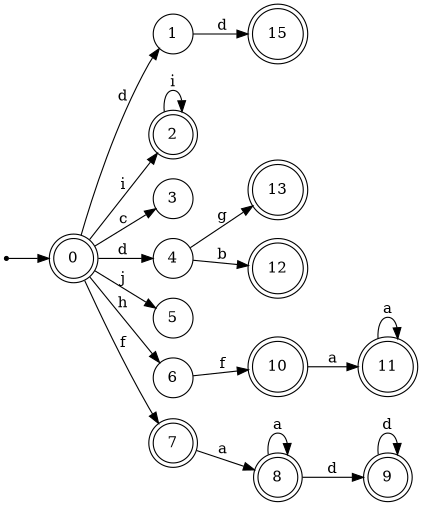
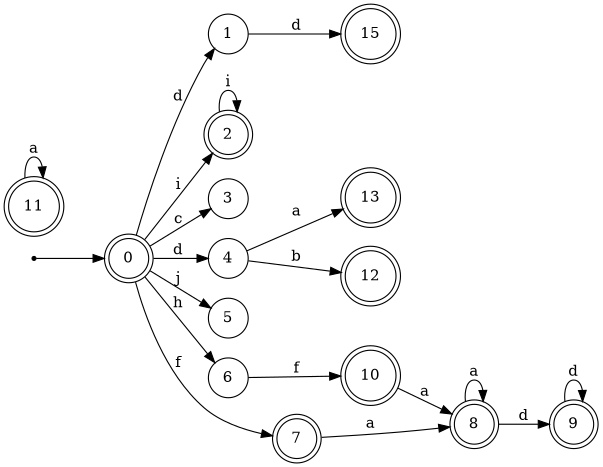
edge "4" -> "13": label "g" -> "a"
edge "10" -> "11": now "10" -> "8"
